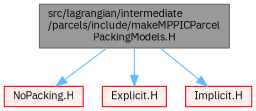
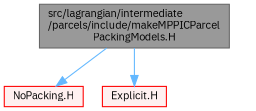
node "Implicit.H": removed
